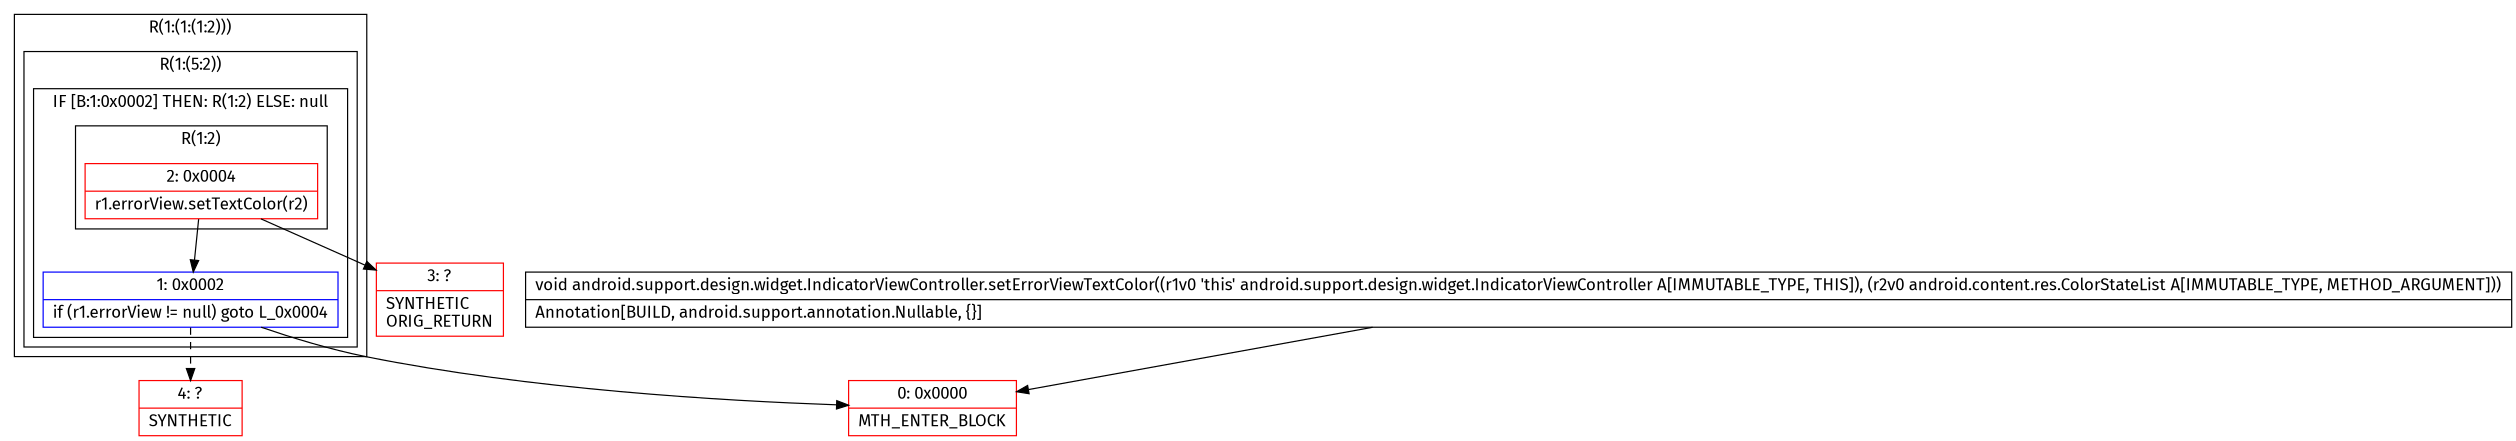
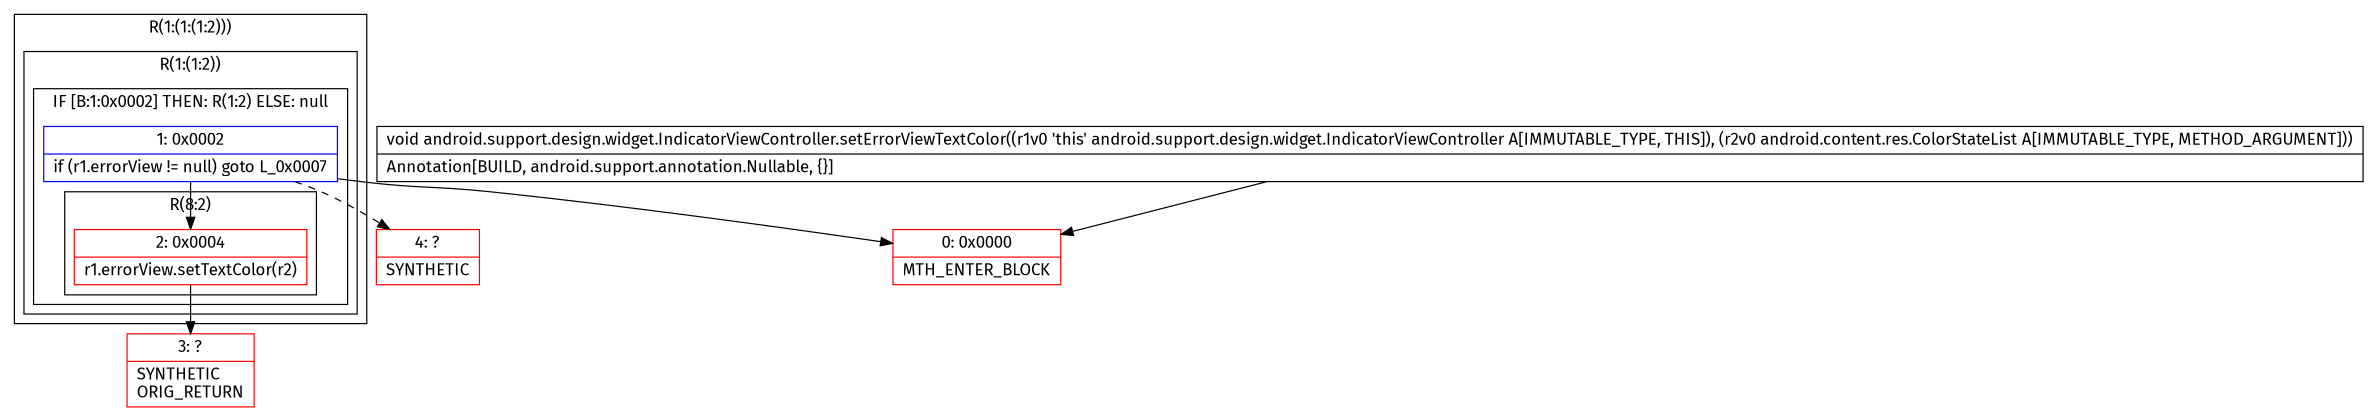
cluster "R(1:(5:2))": label "R(1:(5:2))" -> "R(1:(1:2))"
cluster "R(1:2)": label "R(1:2)" -> "R(8:2)"
edge "2: 0x0004" -> "1: 0x0002": reversed
node "1: 0x0002": text "if (r1.errorView != null) goto L_0x0004" -> "if (r1.errorView != null) goto L_0x0007"
